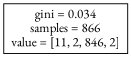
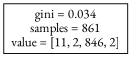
node "gini = 0.034 samples = 866 value = [11, 2, 846, 2]": label "gini = 0.034 samples = 866 value = [11, 2, 846, 2]" -> "gini = 0.034 samples = 861 value = [11, 2, 846, 2]"
